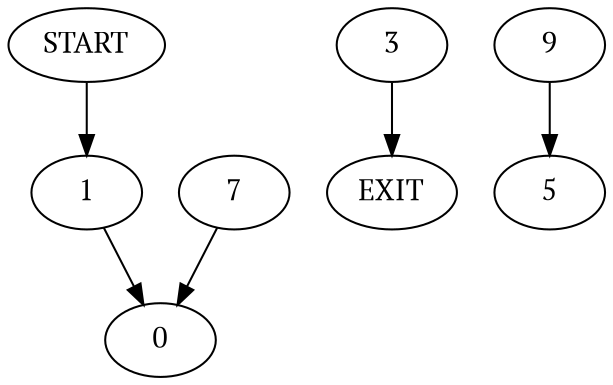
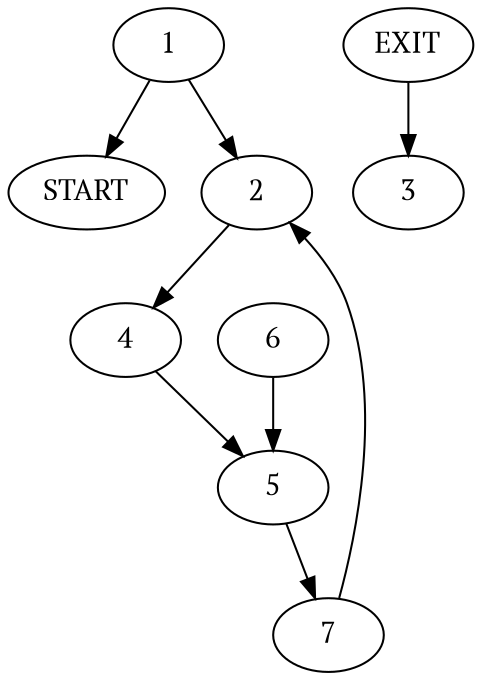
node "9": label "9" -> "6"
edge "START" -> "1": reversed
edge "3" -> "EXIT": reversed
node "4": added
node "0": label "0" -> "2"
edge "5" -> "7": added
